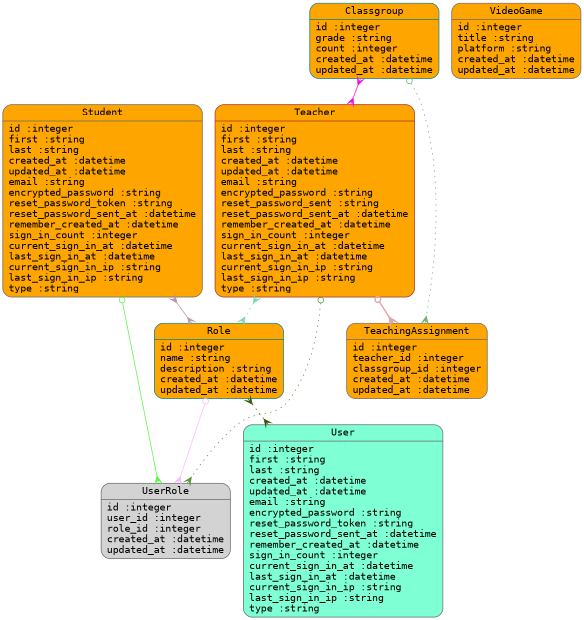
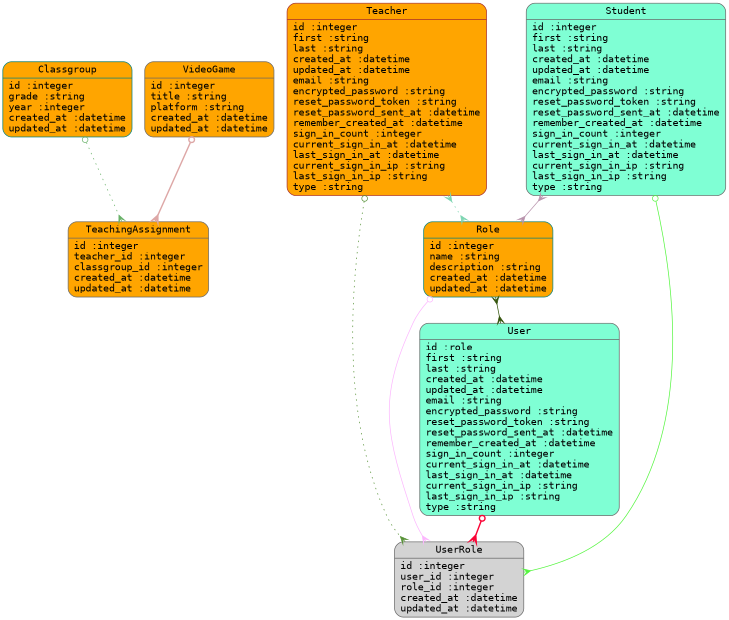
node "Classgroup": text "count :integer" -> "year :integer"
edge "Classgroup" -- "Teacher": removed
node "Student": fillcolor orange -> aquamarine
node "Teacher": text "reset_password_sent :string" -> "reset_password_token :string"
edge "Teacher" -- "TeachingAssignment": now "VideoGame" -- "TeachingAssignment"
edge "Role" -- "User": style dotted -> solid
node "User": text "id :integer" -> "id :role"
edge "User" -- "UserRole": added
